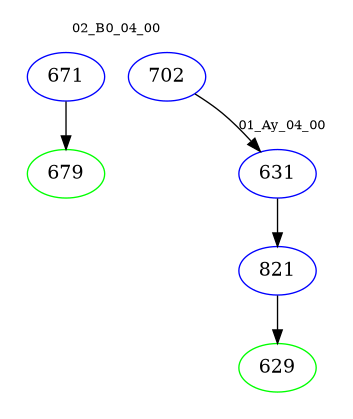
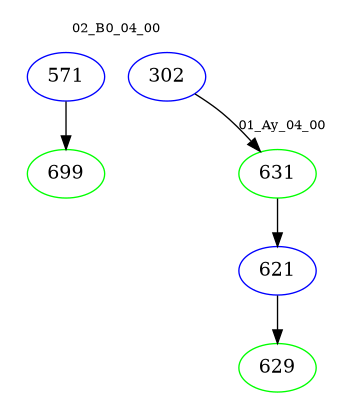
node "671": label "671" -> "571"
node "702": label "702" -> "302"
node "679": label "679" -> "699"
node "631": color blue -> green
node "821": label "821" -> "621"
